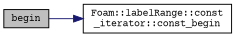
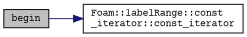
node "Foam::labelRange::const _iterator::const_begin": label "Foam::labelRange::const _iterator::const_begin" -> "Foam::labelRange::const _iterator::const_iterator"
